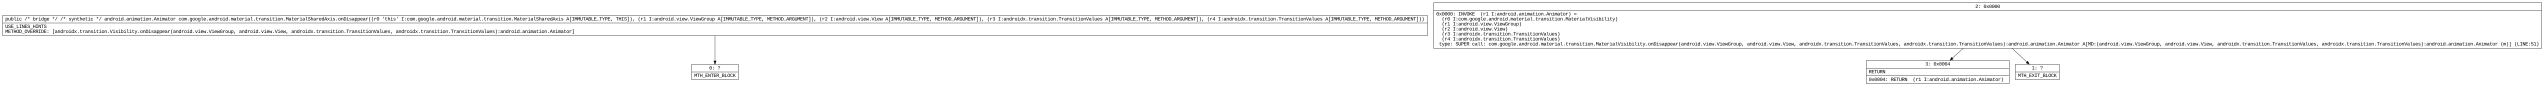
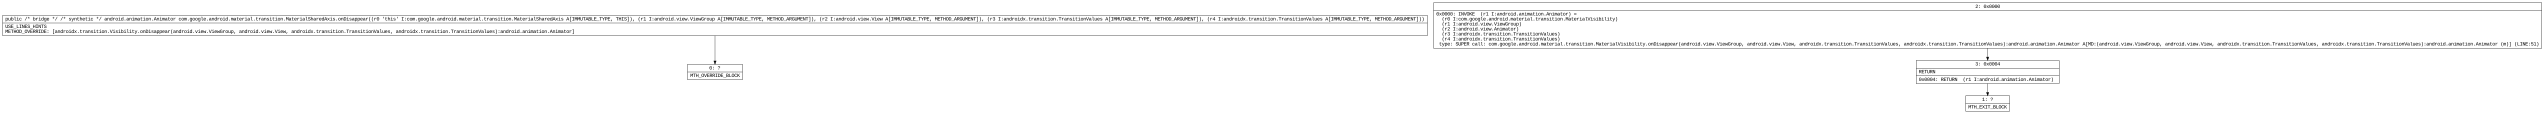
node "2: 0x0000": text "(r2 I:android.view.View)" -> "(r2 I:android.view.Animator)"
edge "2: 0x0000" -> "1: ?": now "3: 0x0004" -> "1: ?"
node "0: ?": text "MTH_ENTER_BLOCK" -> "MTH_OVERRIDE_BLOCK"
